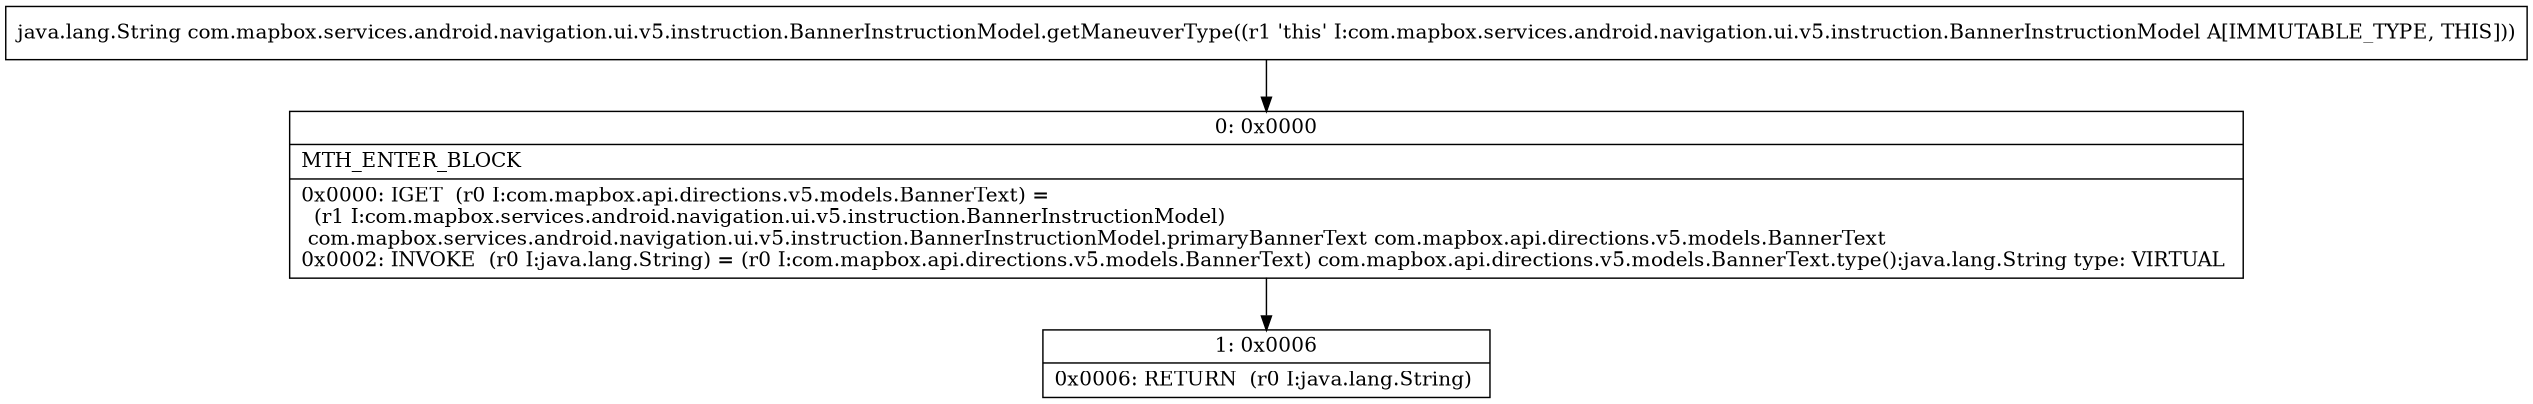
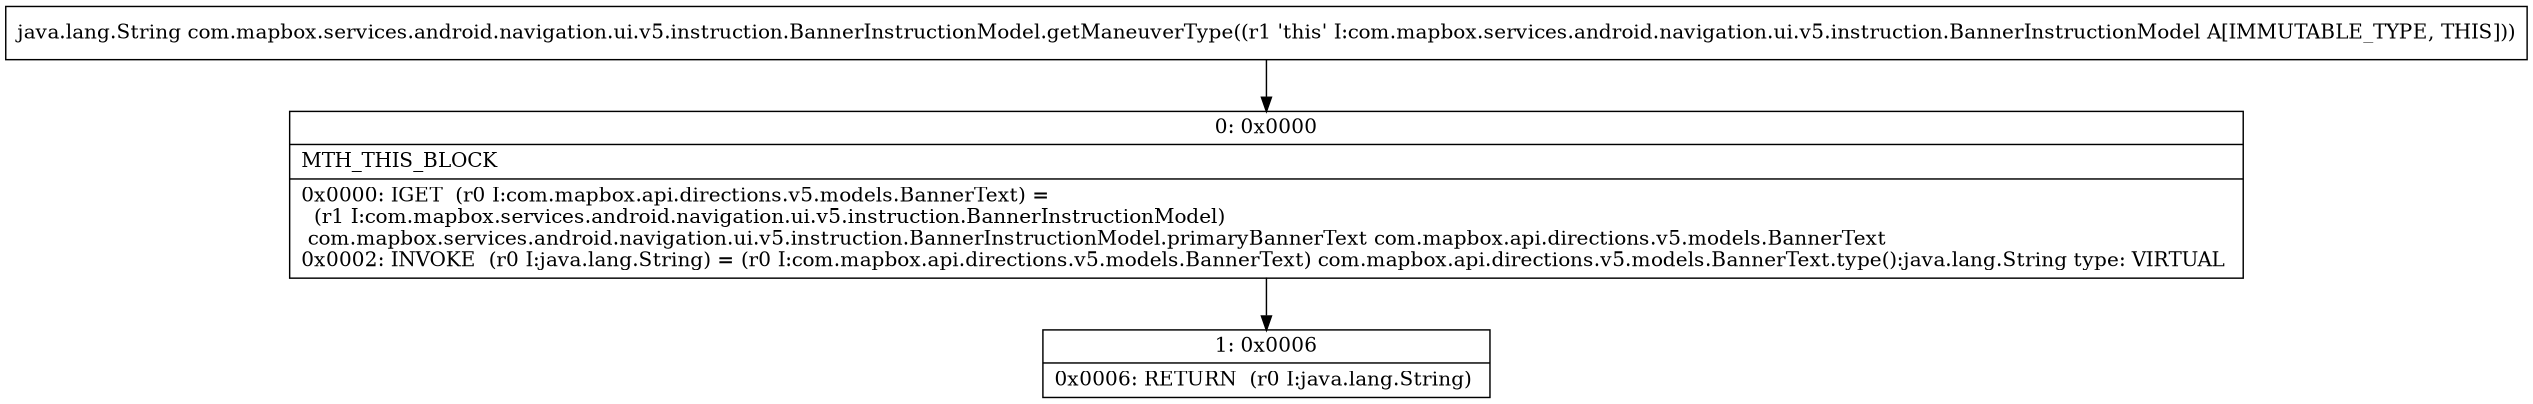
node "0: 0x0000": text "MTH_ENTER_BLOCK" -> "MTH_THIS_BLOCK"
